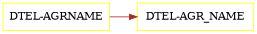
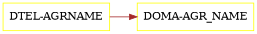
node "DTEL-AGR_NAME": label "DTEL-AGR_NAME" -> "DOMA-AGR_NAME"
